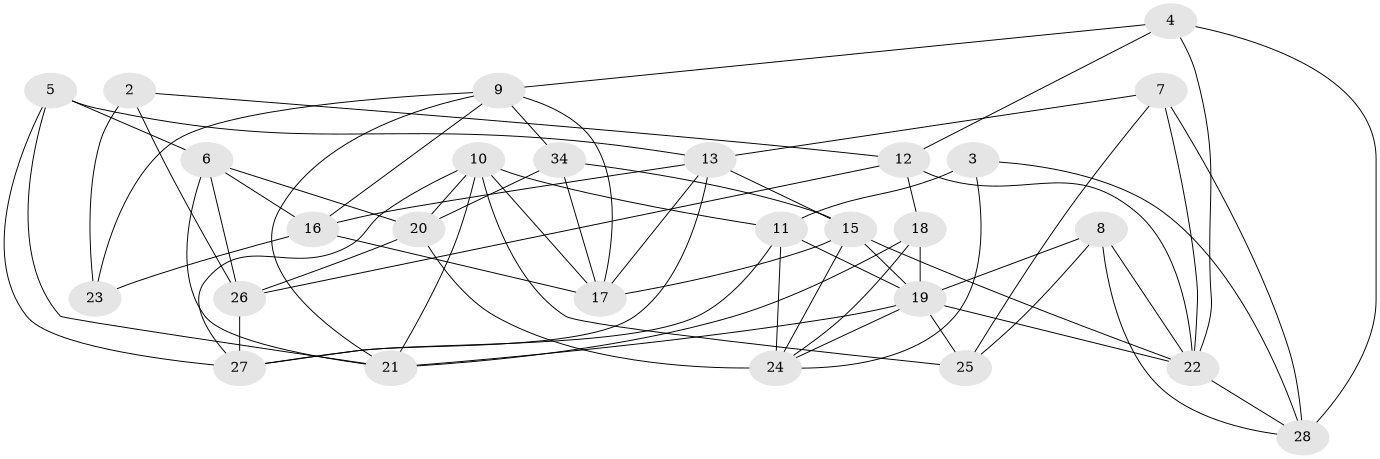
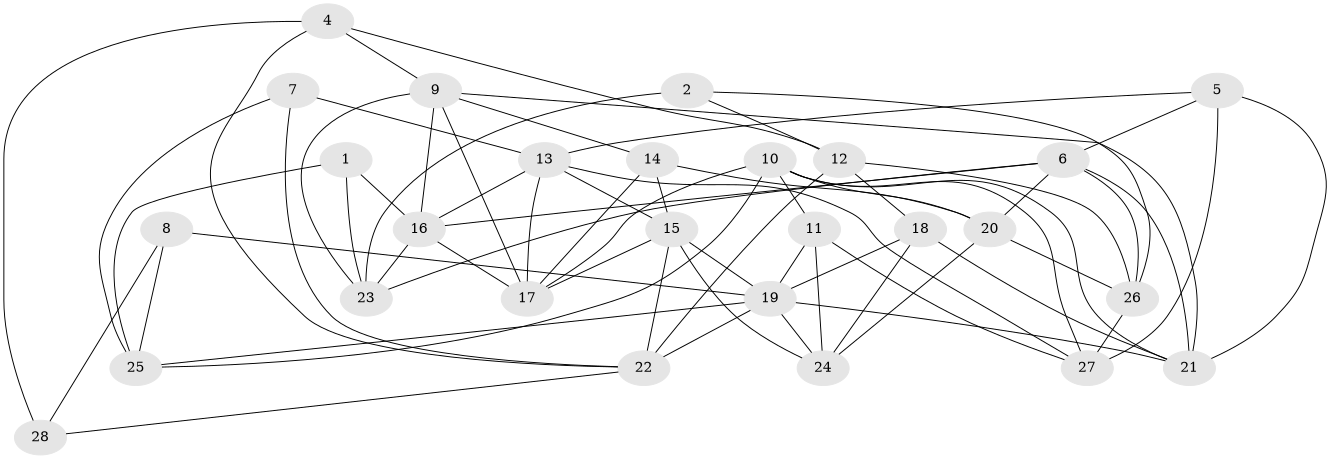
node "1": added
node "34": label "34" -> "14"
node "3": removed
edge "6" -- "23": added
edge "7" -- "28": removed
edge "8" -- "22": removed
